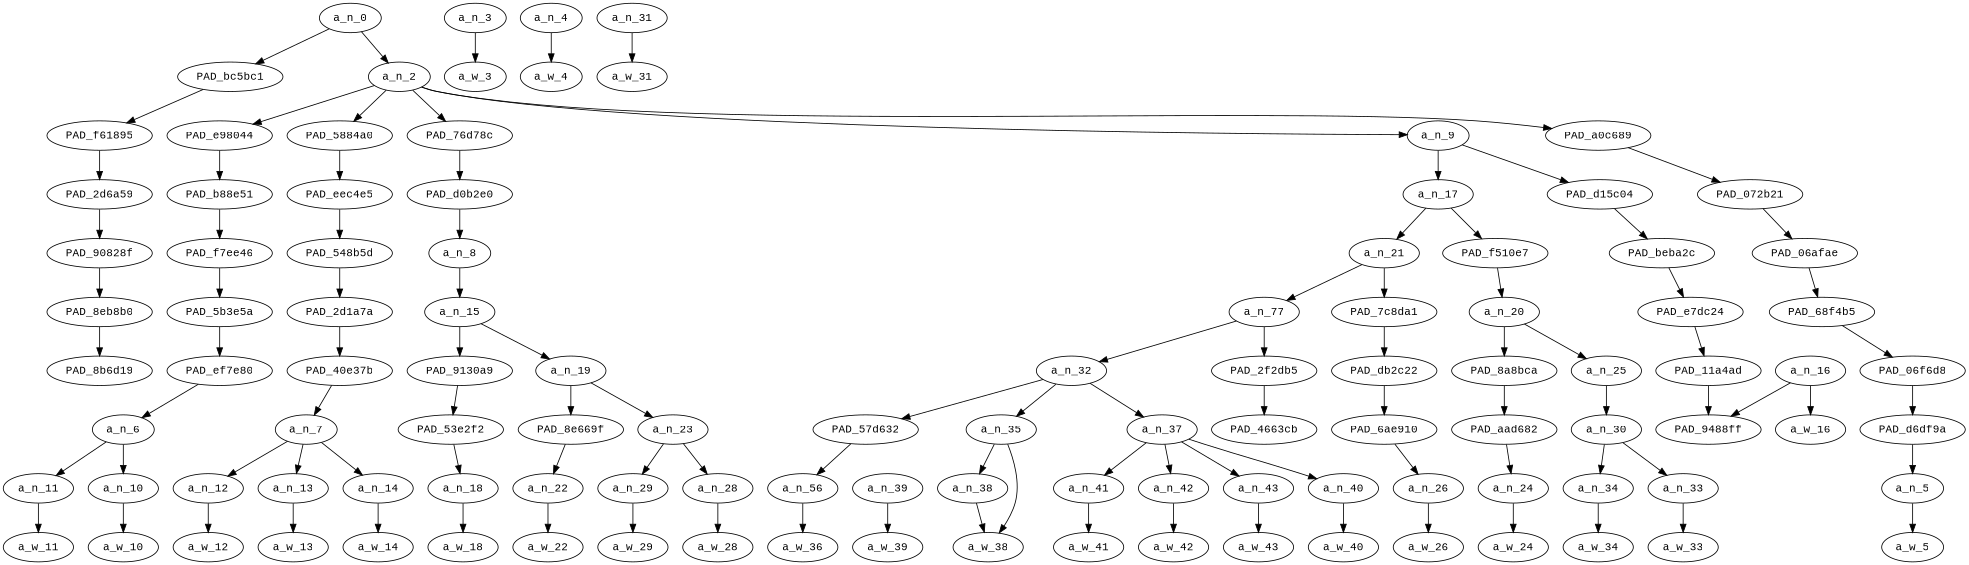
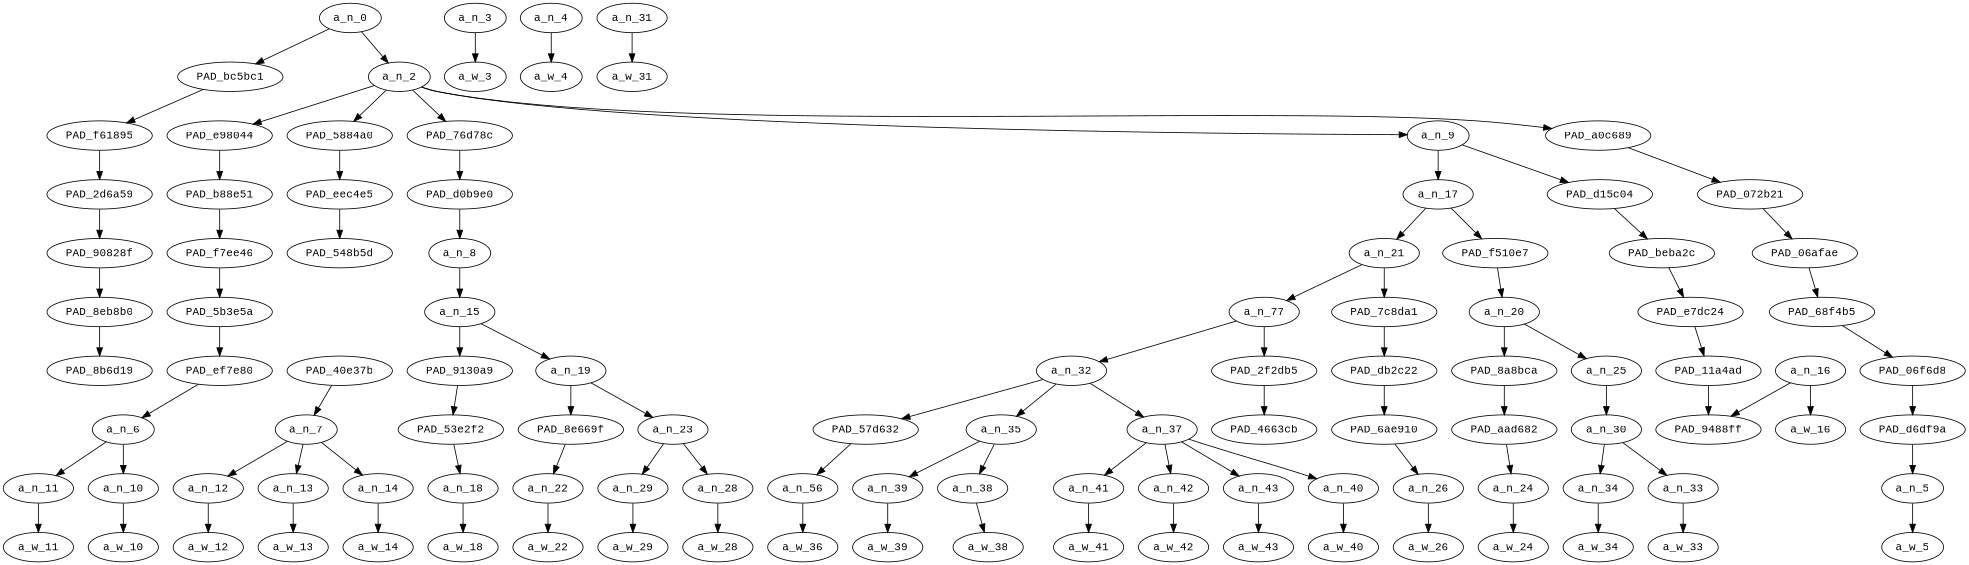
node "PAD_d0b2e0": label "PAD_d0b2e0" -> "PAD_d0b9e0"
node "PAD_2d1a7a": removed
edge "a_n_35" -> "a_w_38": now "a_n_35" -> "a_n_39"
